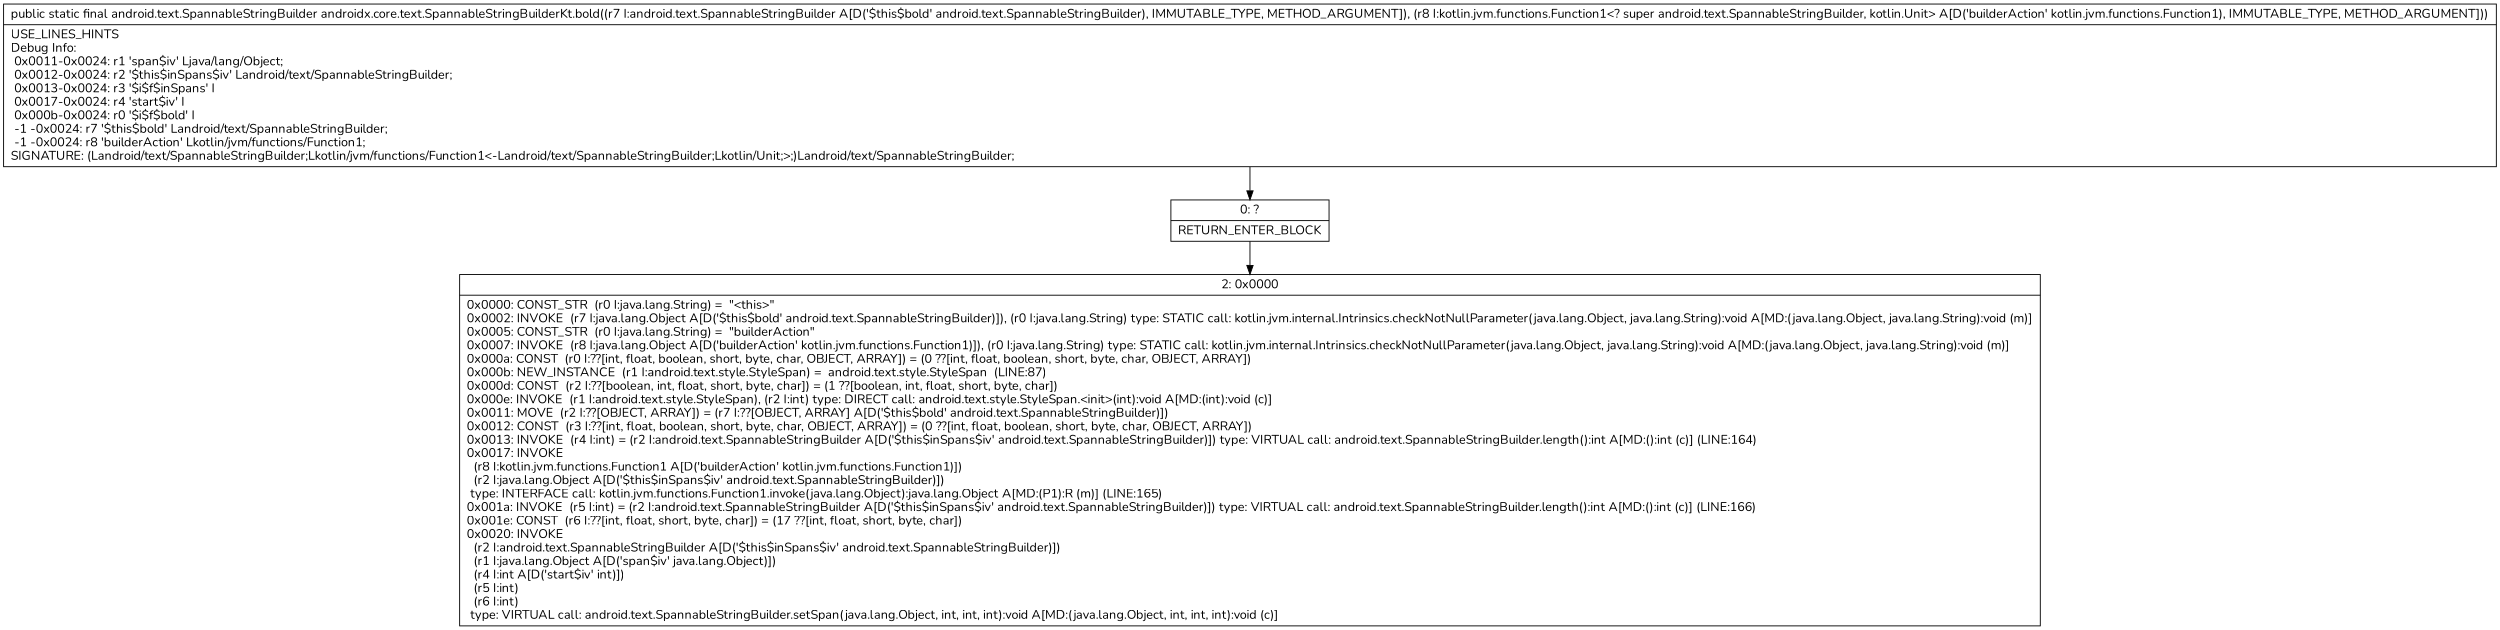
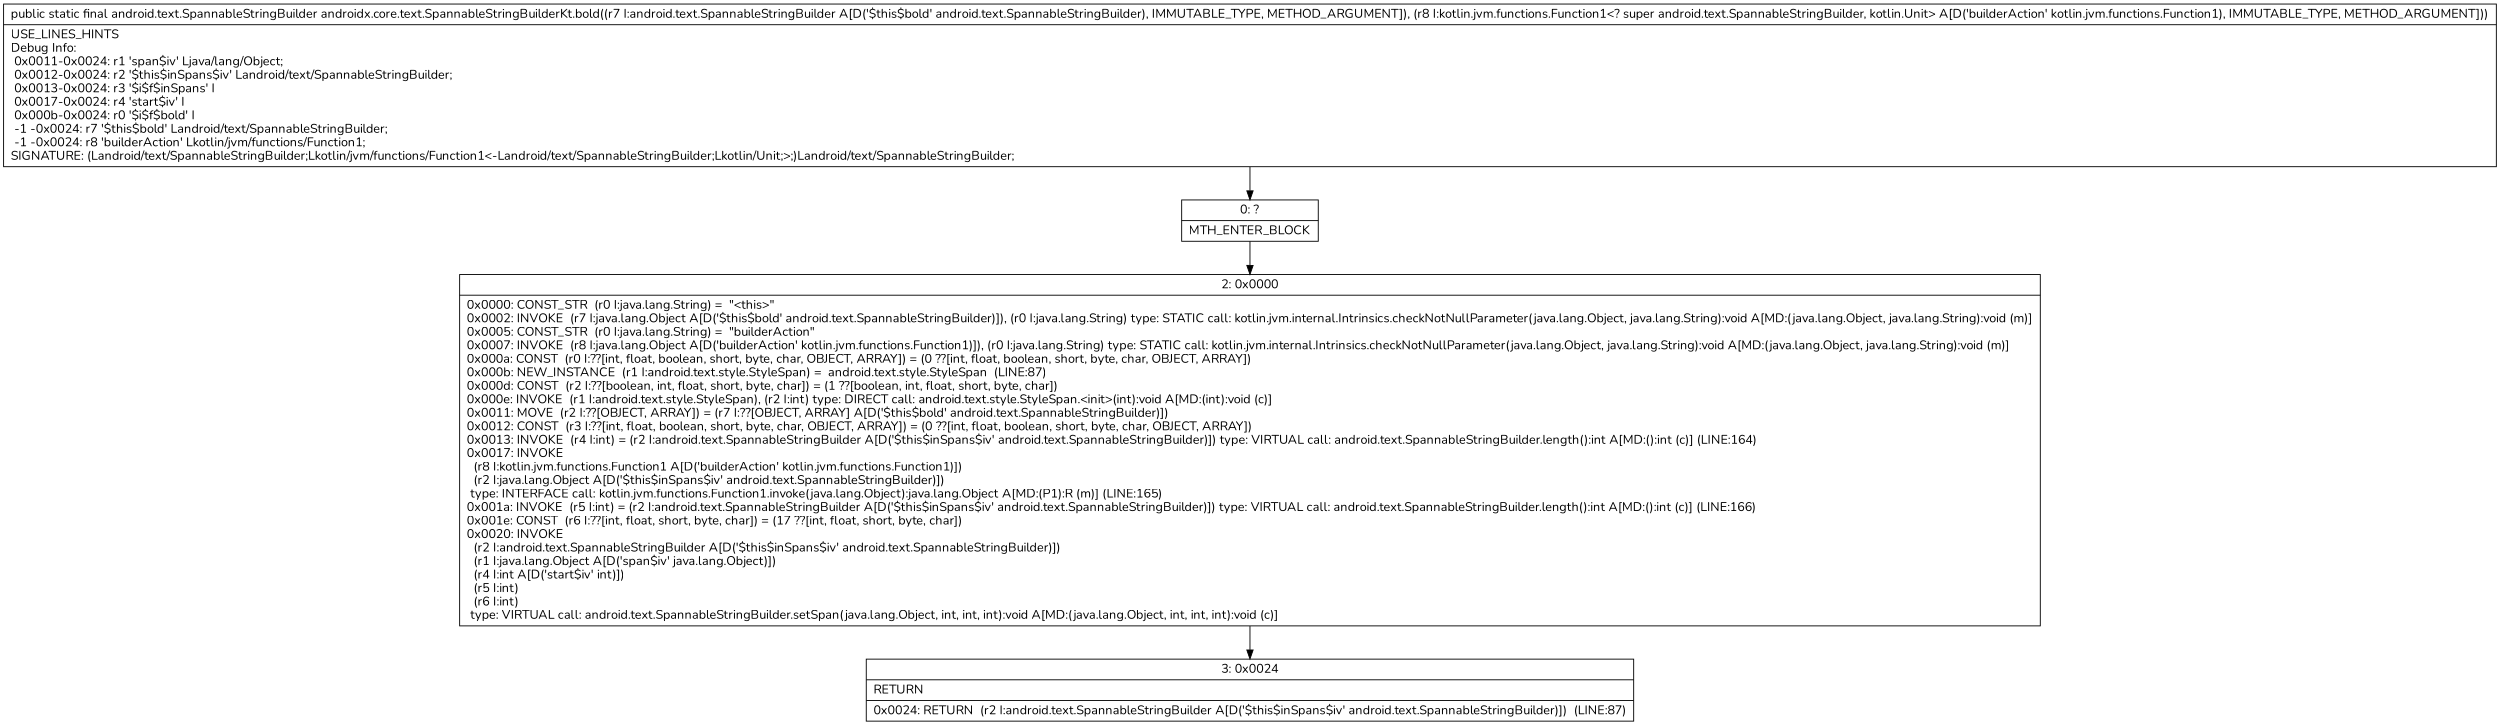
node "0: ?": text "RETURN_ENTER_BLOCK" -> "MTH_ENTER_BLOCK"
node "3: 0x0024": added
